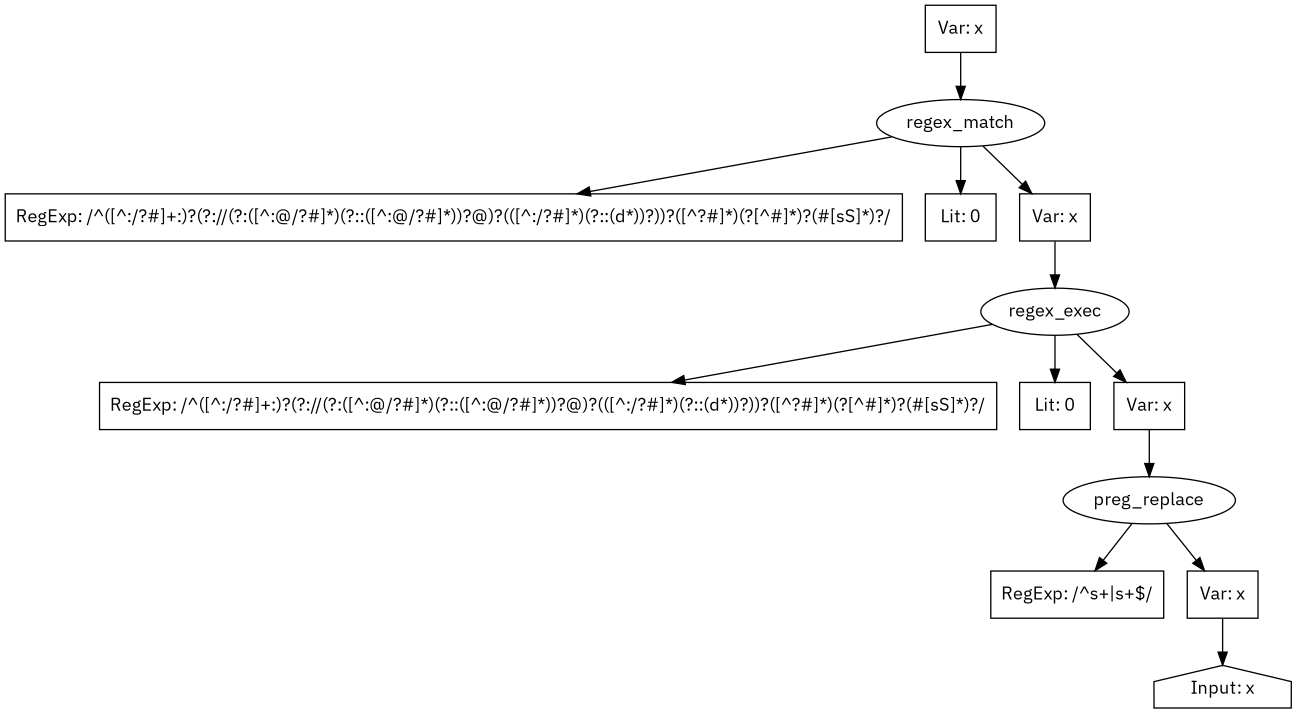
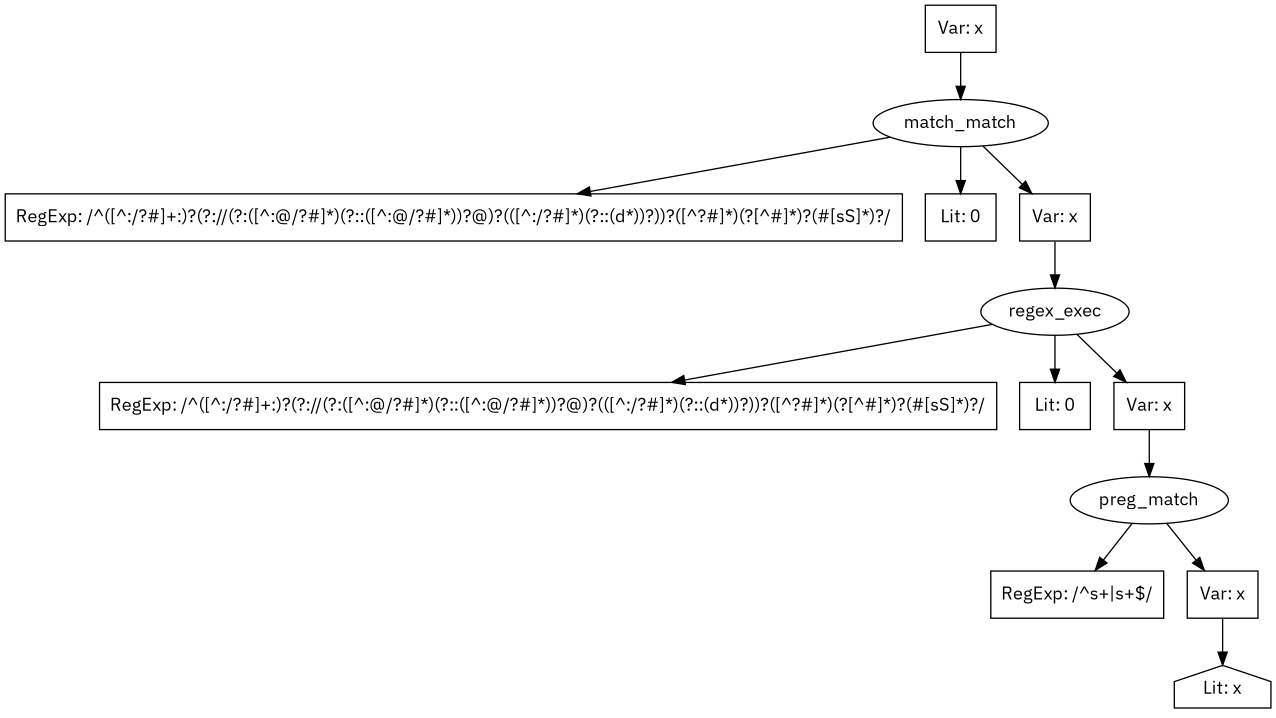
node "regex_match": label "regex_match" -> "match_match"
node "preg_replace": label "preg_replace" -> "preg_match"
node "Input: x": label "Input: x" -> "Lit: x"
